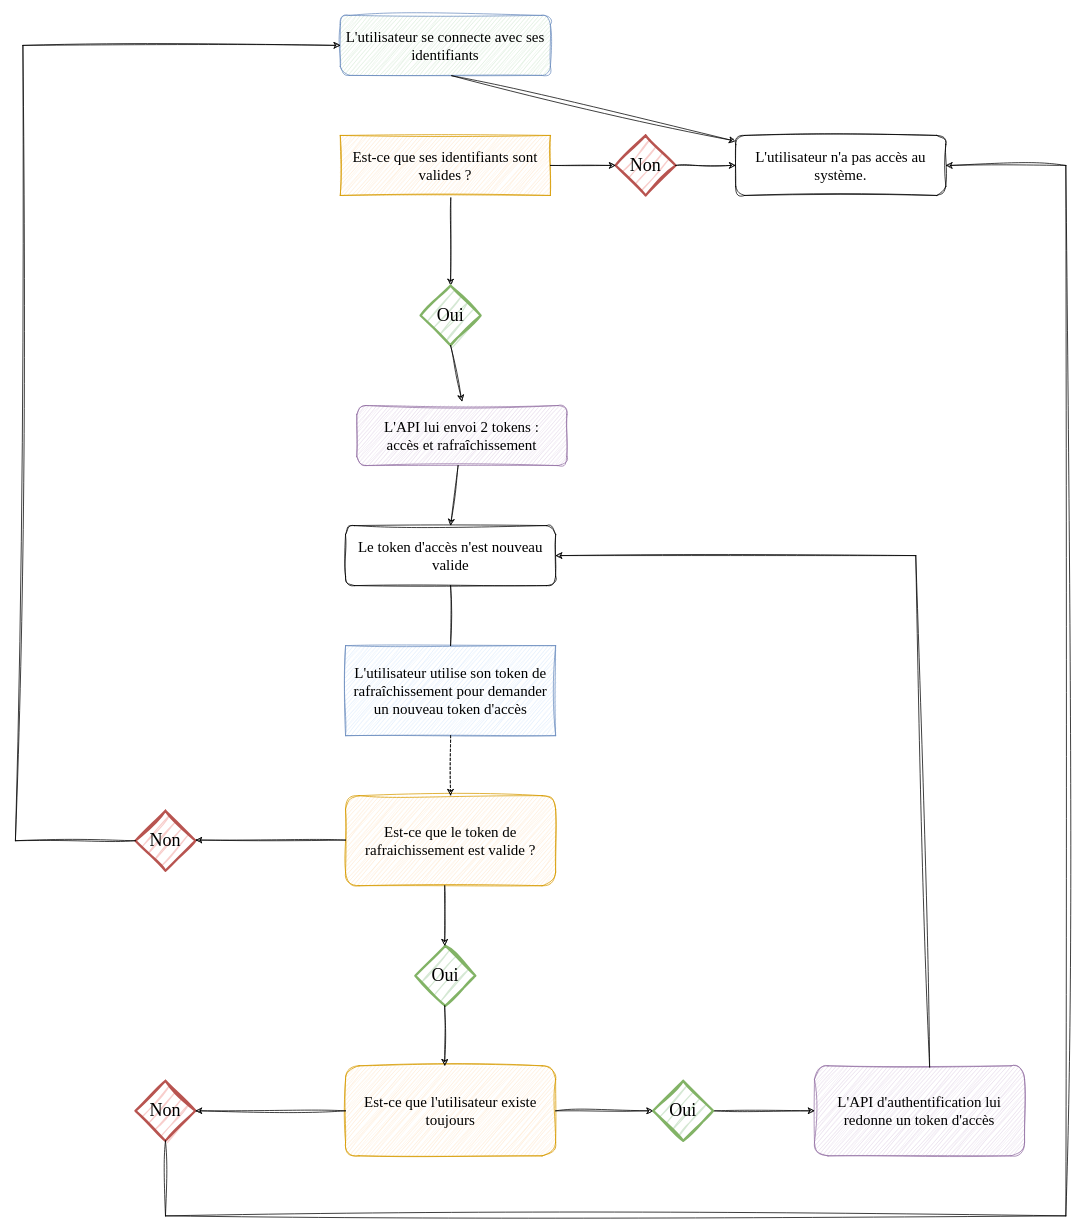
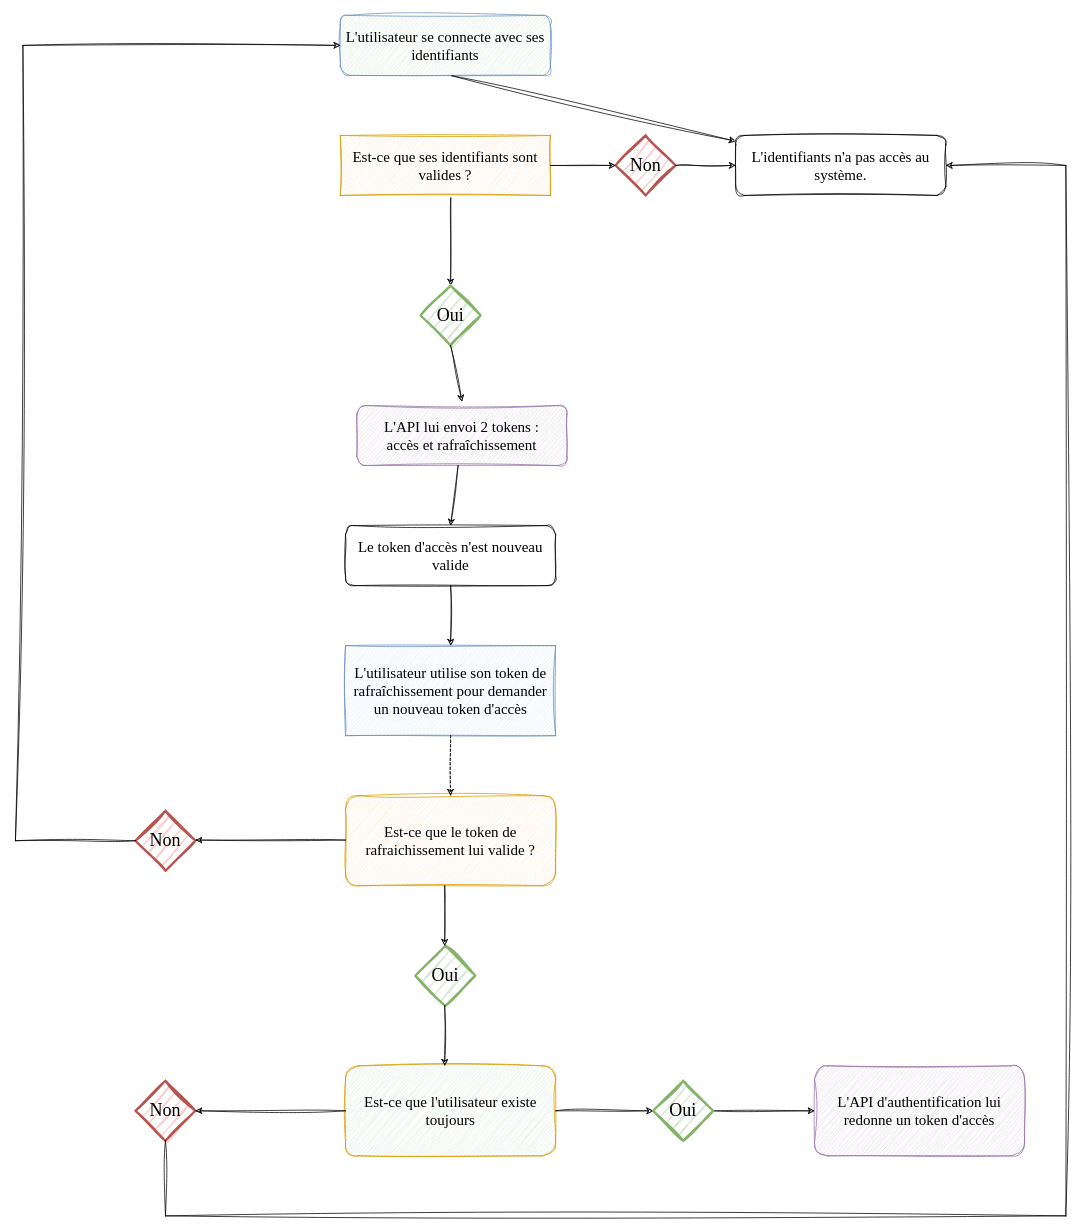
node "L'utilisateur n'a pas accès au système.": label "L'utilisateur n'a pas accès au système." -> "L'identifiants n'a pas accès au système."
edge "L'API d'authentification lui redonne un token d'accès" -> "Le token d'accès n'est nouveau valide": removed
edge "Le token d'accès n'est nouveau valide" -- "L'utilisateur utilise son token de rafraîchissement pour demander un nouveau token d'accès": arrowhead none -> classic
node "Est-ce que le token de rafraichissement est valide ?": label "Est-ce que le token de rafraichissement est valide ?" -> "Est-ce que le token de rafraichissement lui valide ?"
node "Est-ce que l'utilisateur existe toujours": fillcolor #ffe6cc -> #d5e8d4
